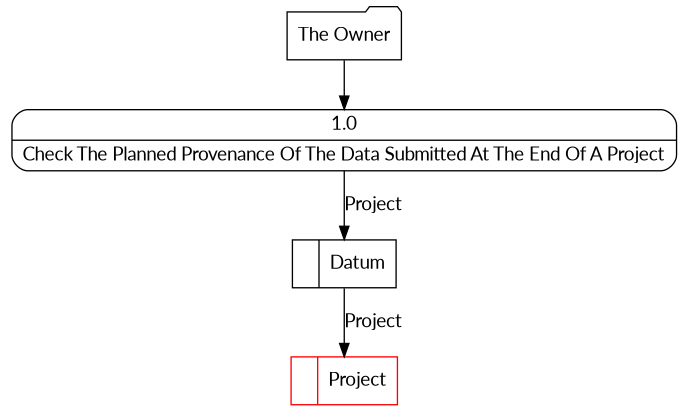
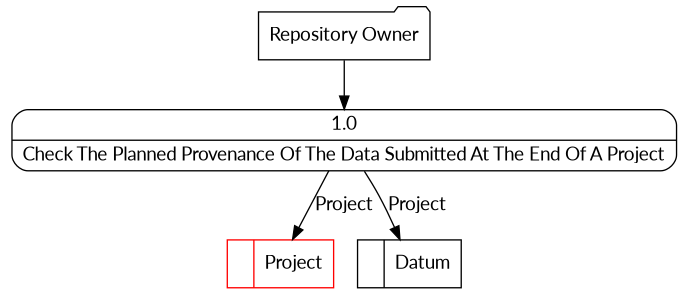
node "The Owner": label "The Owner" -> "Repository Owner"
edge "Datum" -> "Project": now "1.0" -> "Project"
